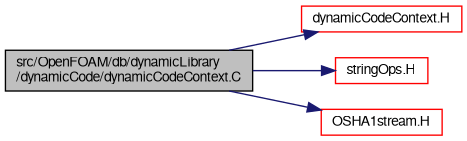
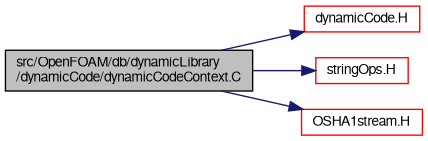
node "dynamicCodeContext.H": label "dynamicCodeContext.H" -> "dynamicCode.H"
